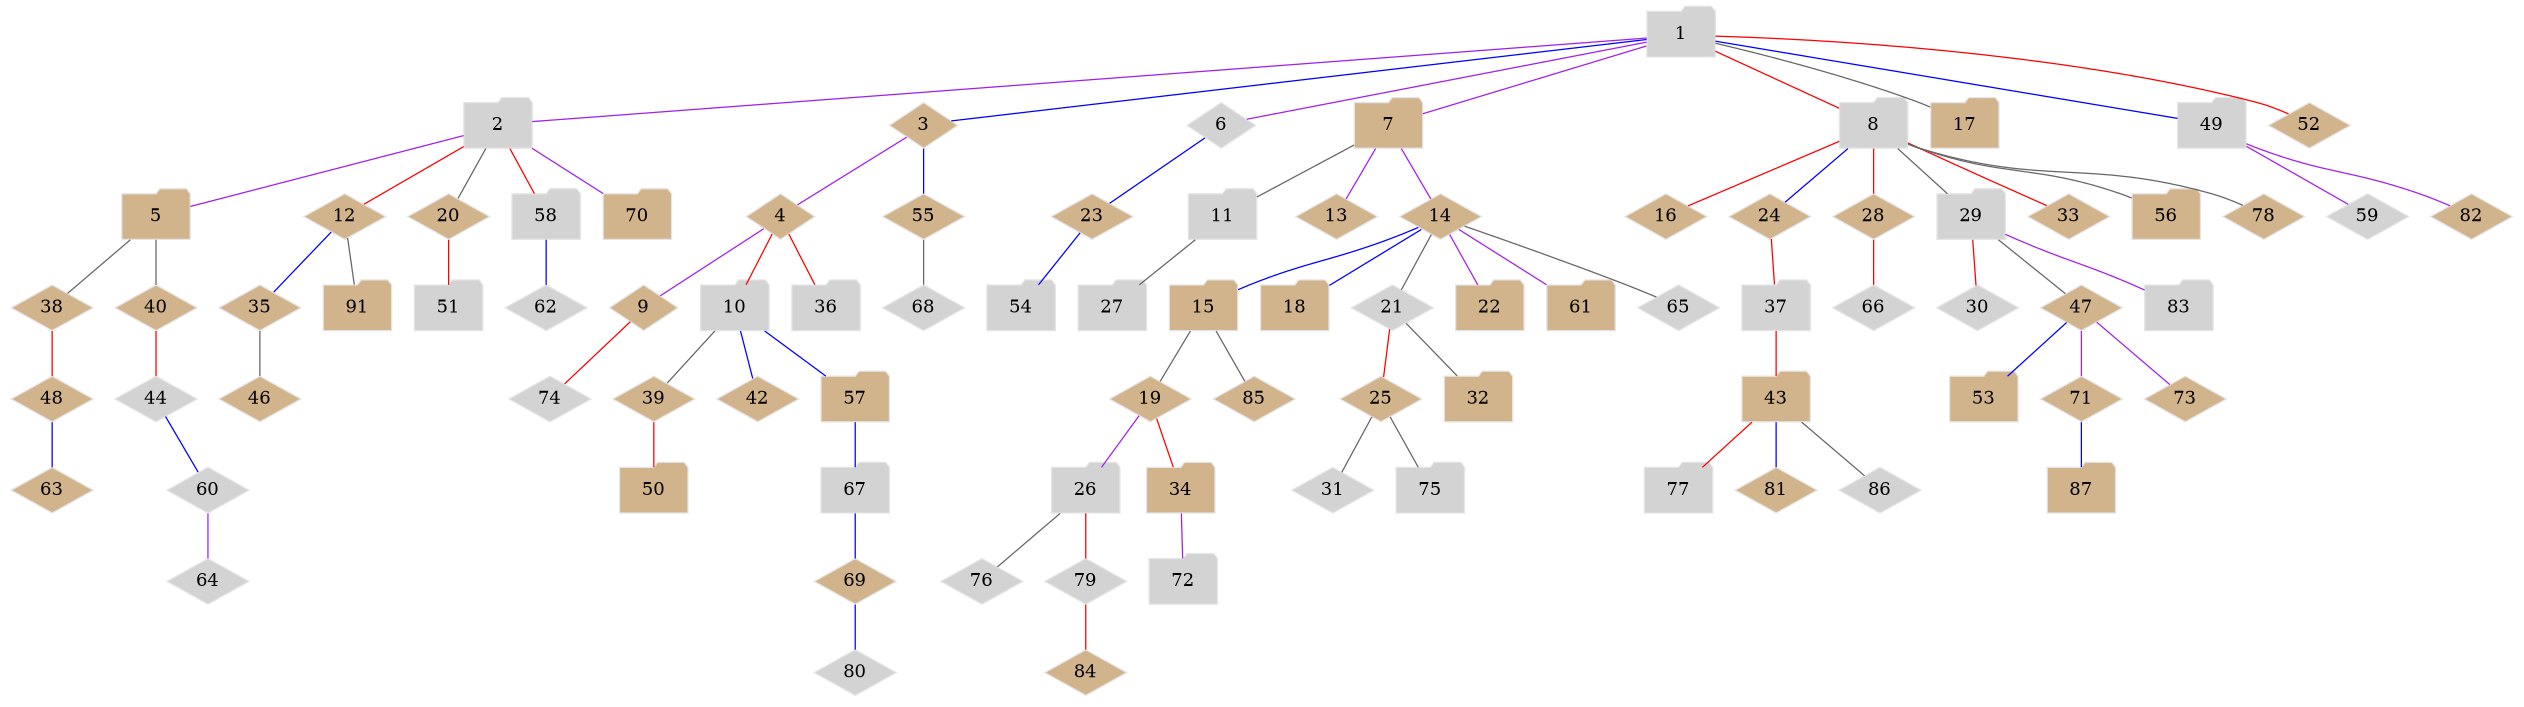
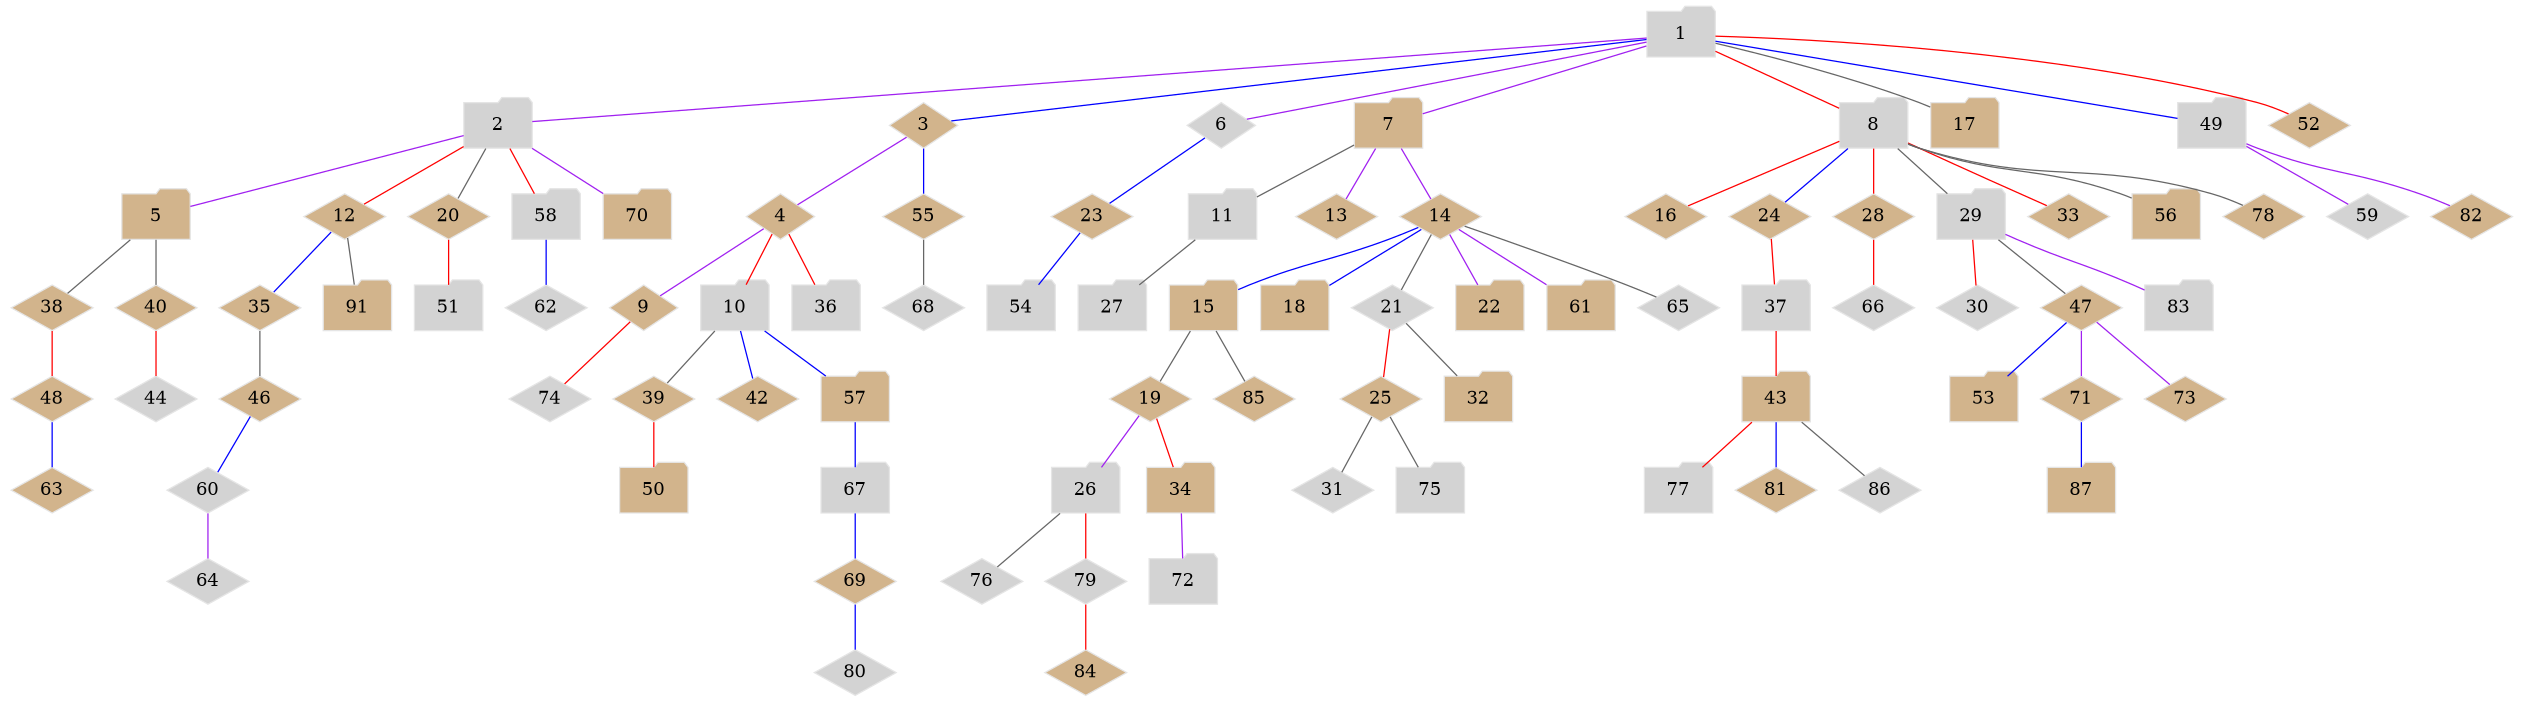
edge "44" -- "60": now "46" -- "60"
